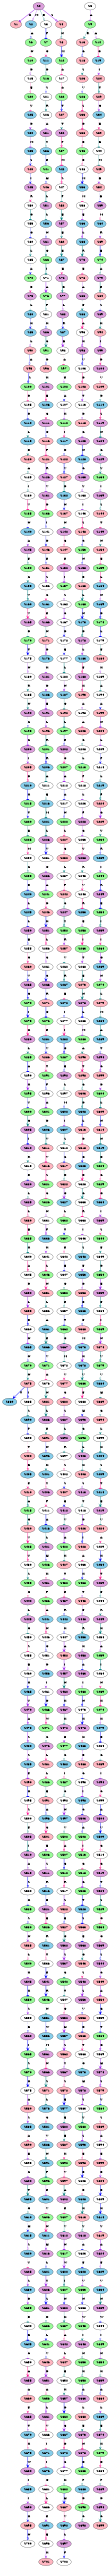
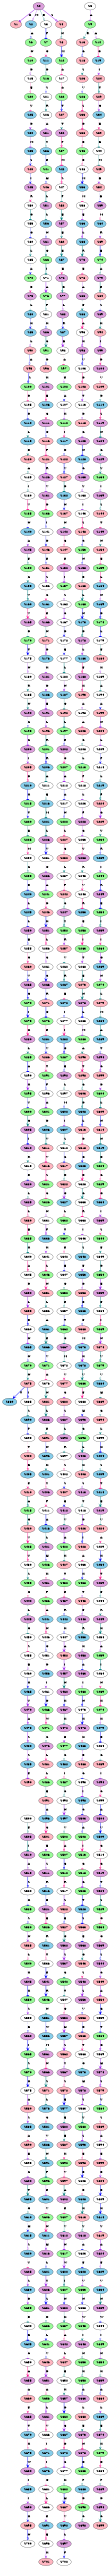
edge "S399" -> "S404": color teal -> blue
node "S495": removed
